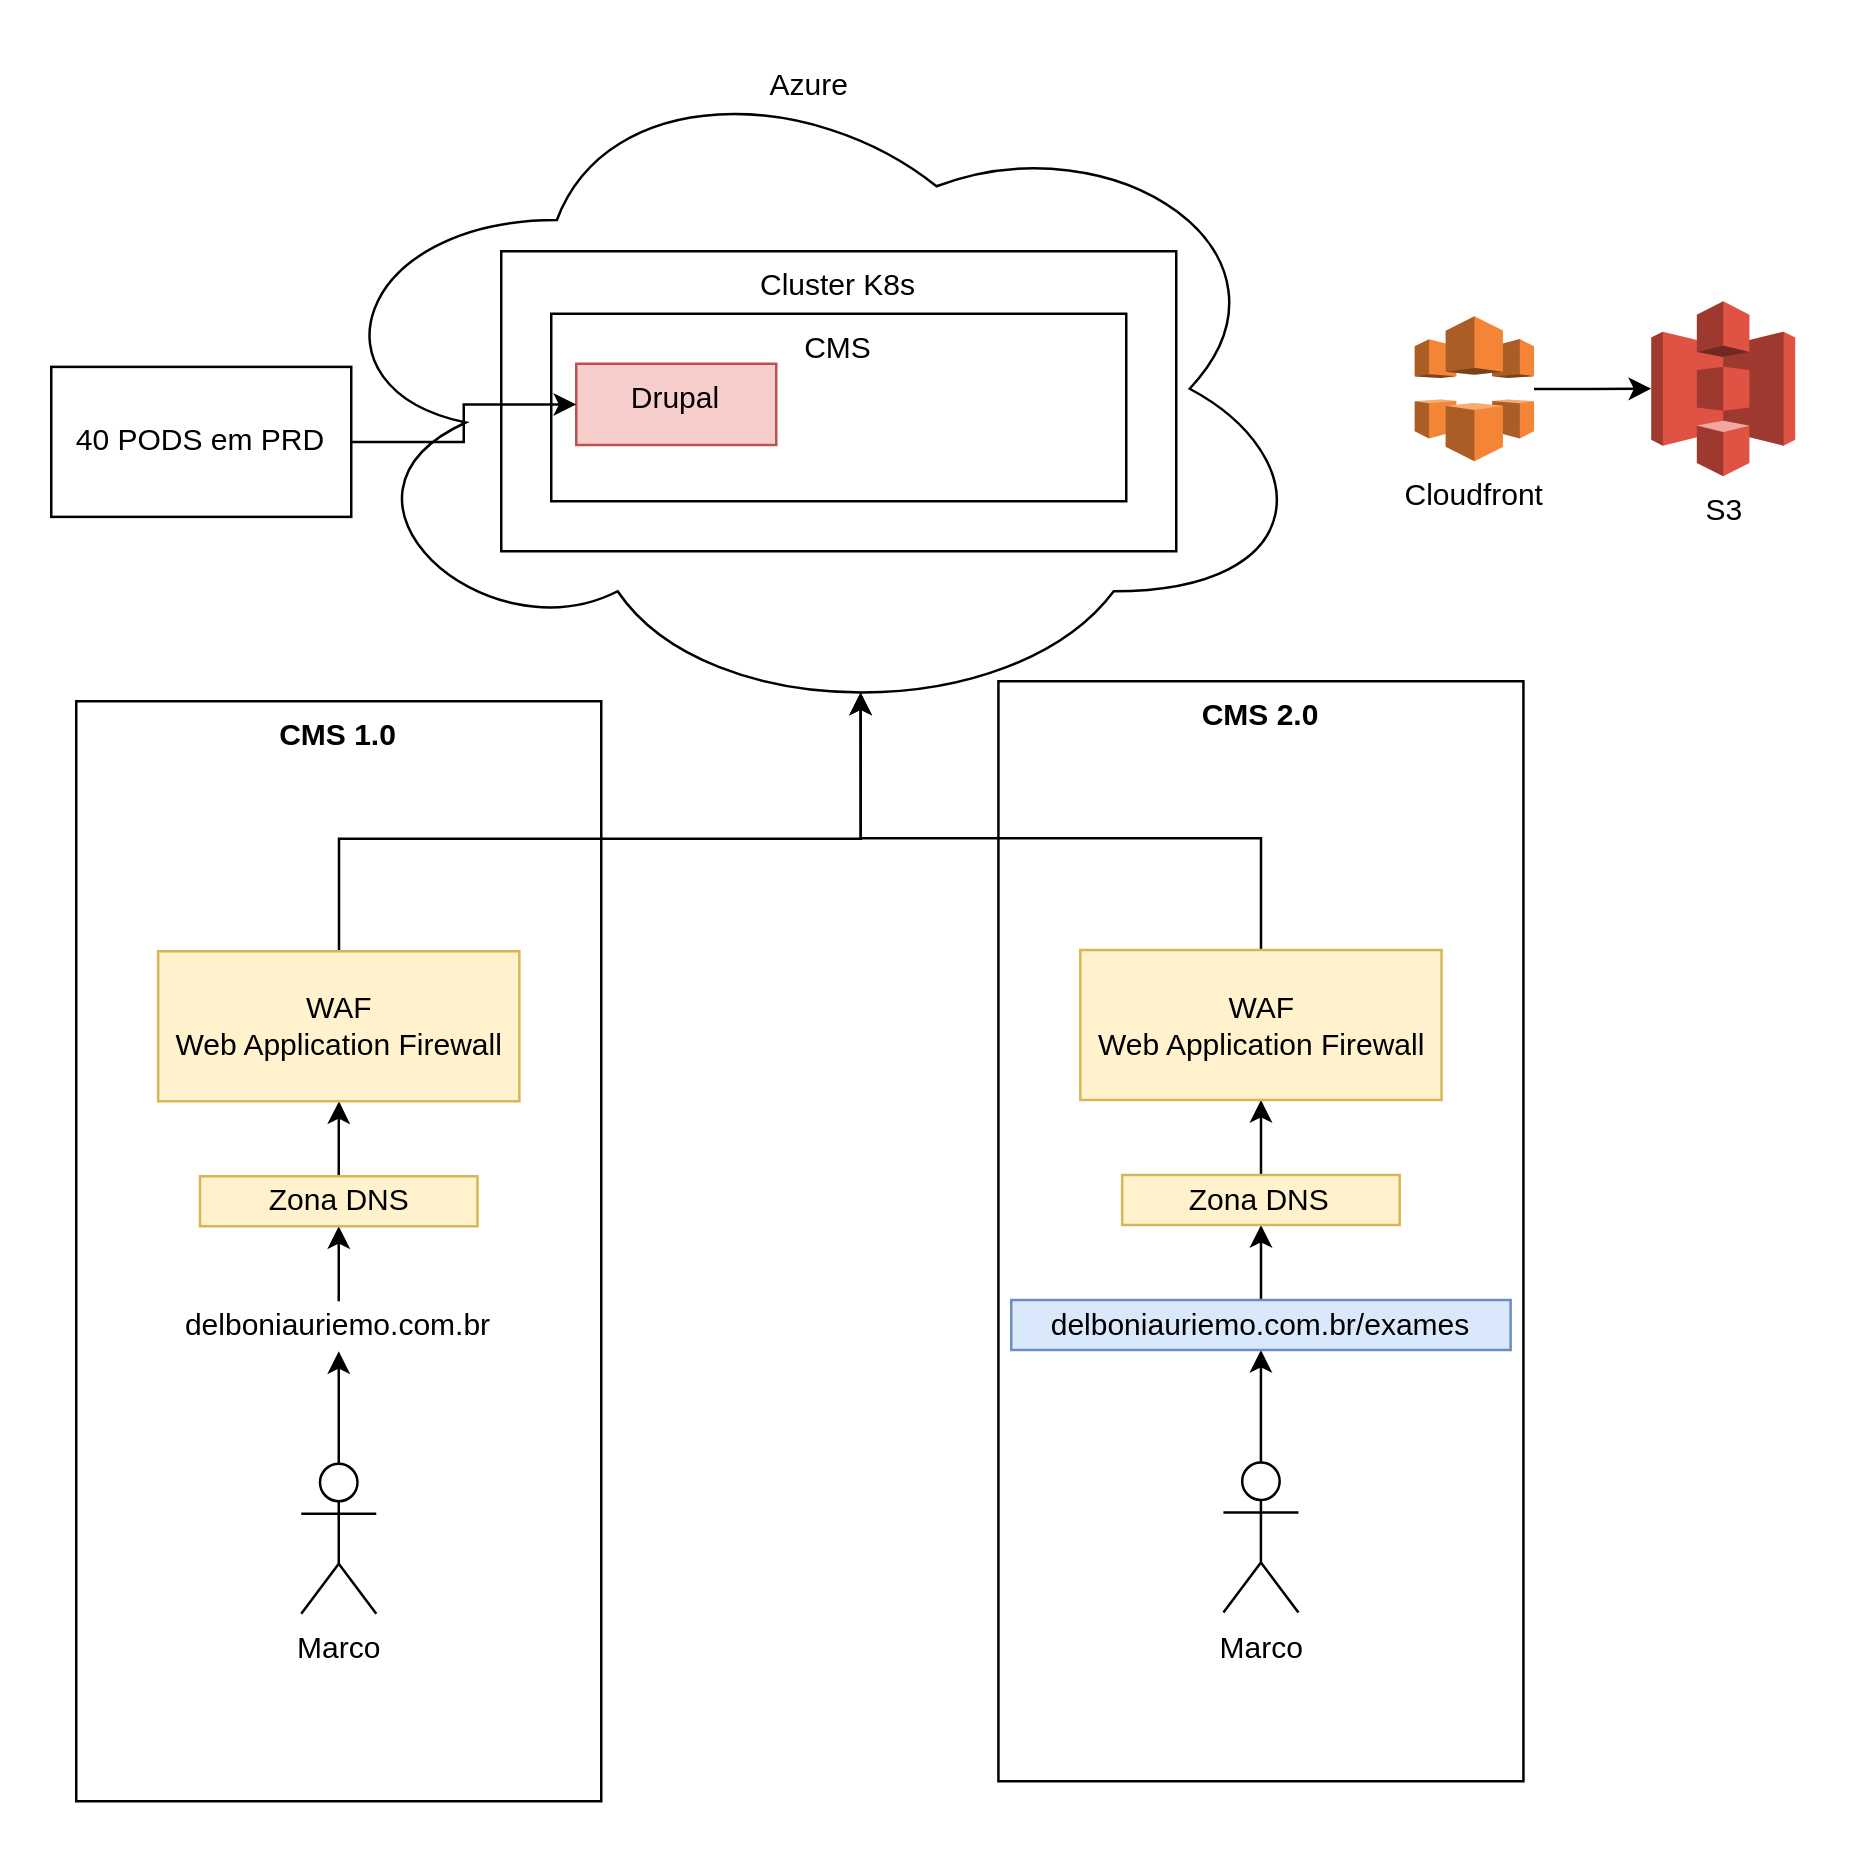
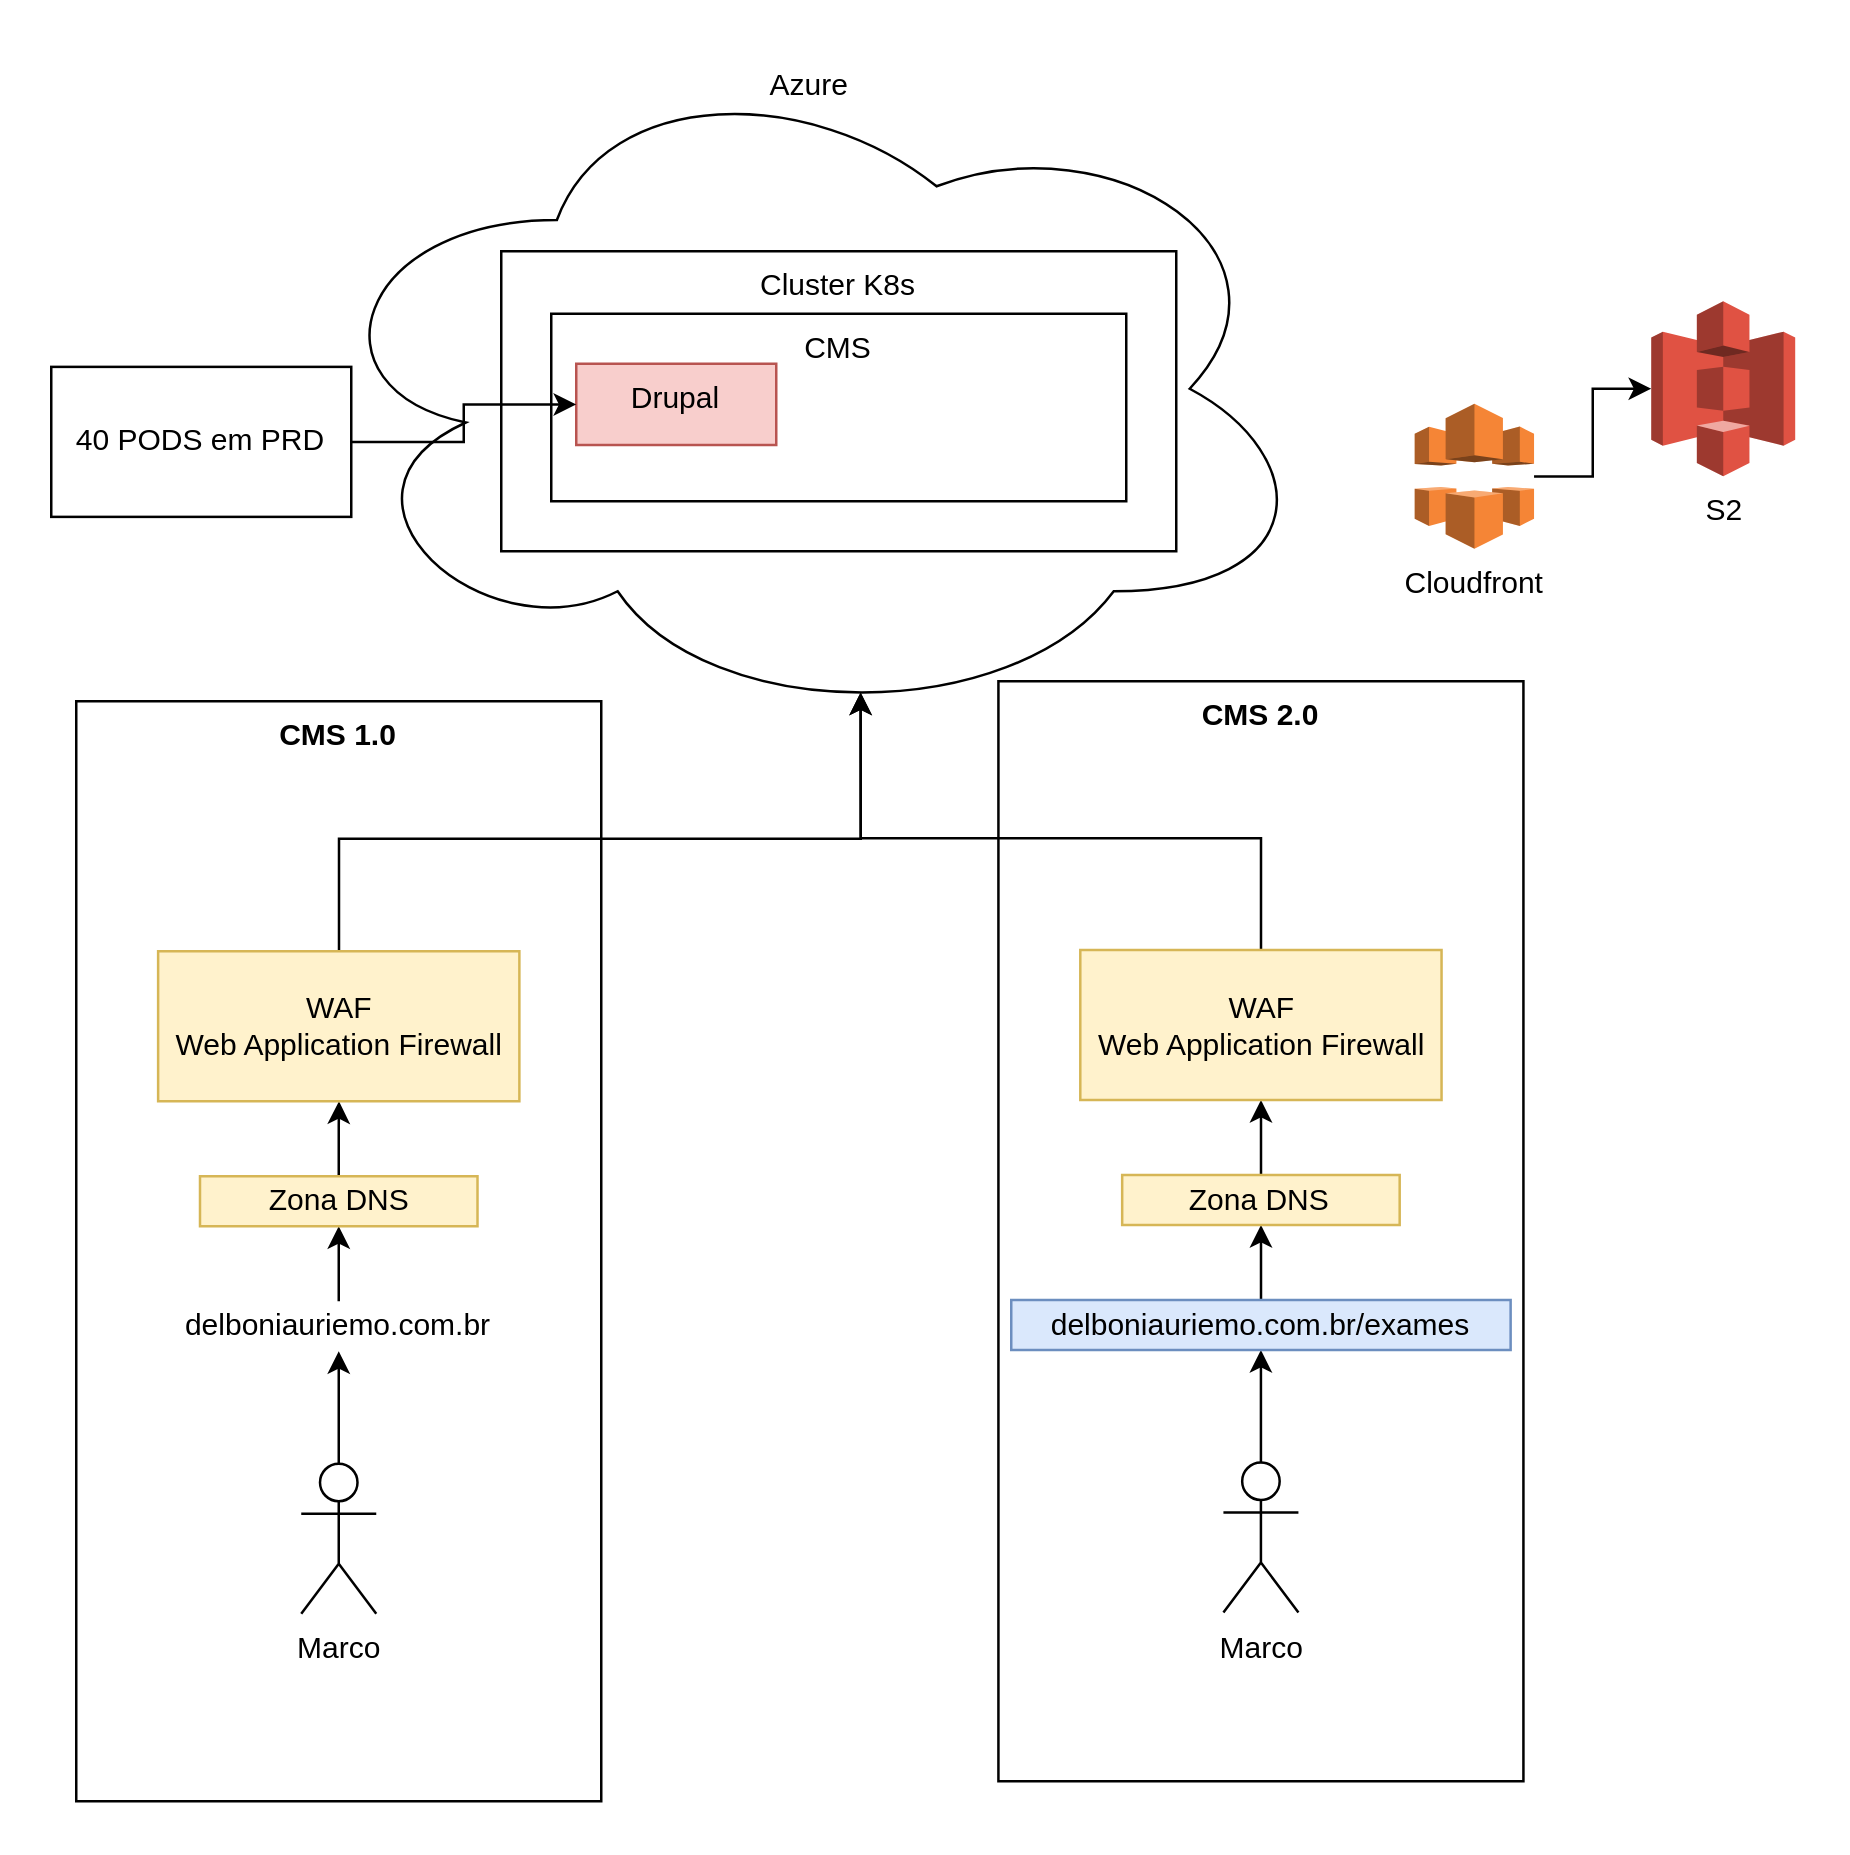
node "Cloudfront": moved (1474, 389) -> (1474, 476)
node "S3": label "S3" -> "S2"
